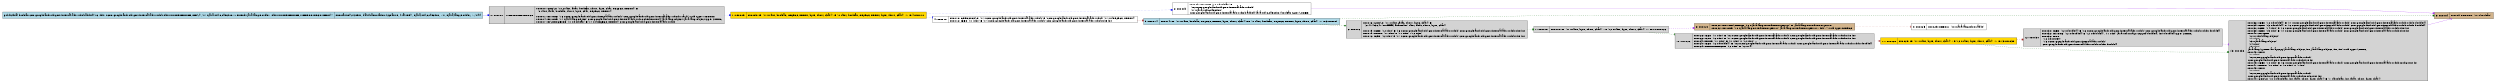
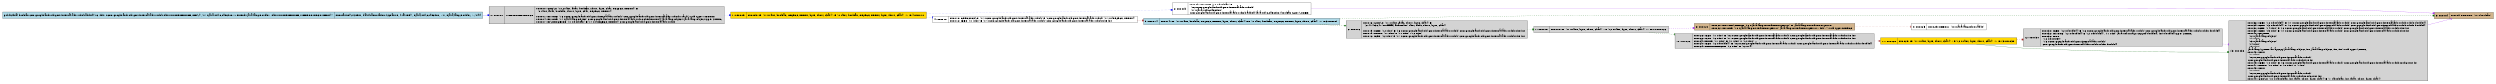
node "13: 0x0038": text "(r2 I:zzdnk.lang.Object)" -> "(r2 I:java.lang.Object)"
edge "11: 0x002e" -> "13: 0x0038": style dashed -> solid
